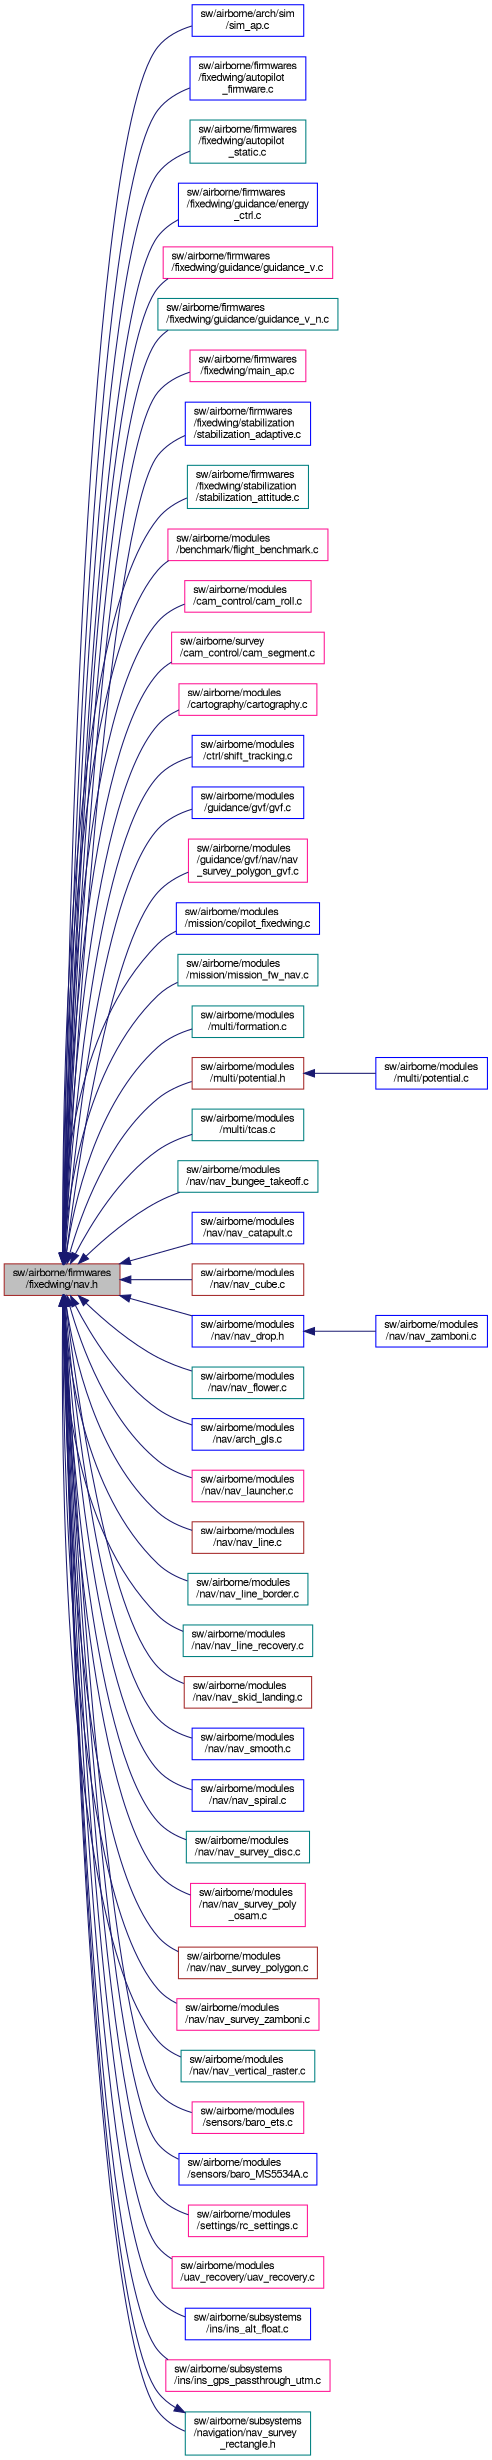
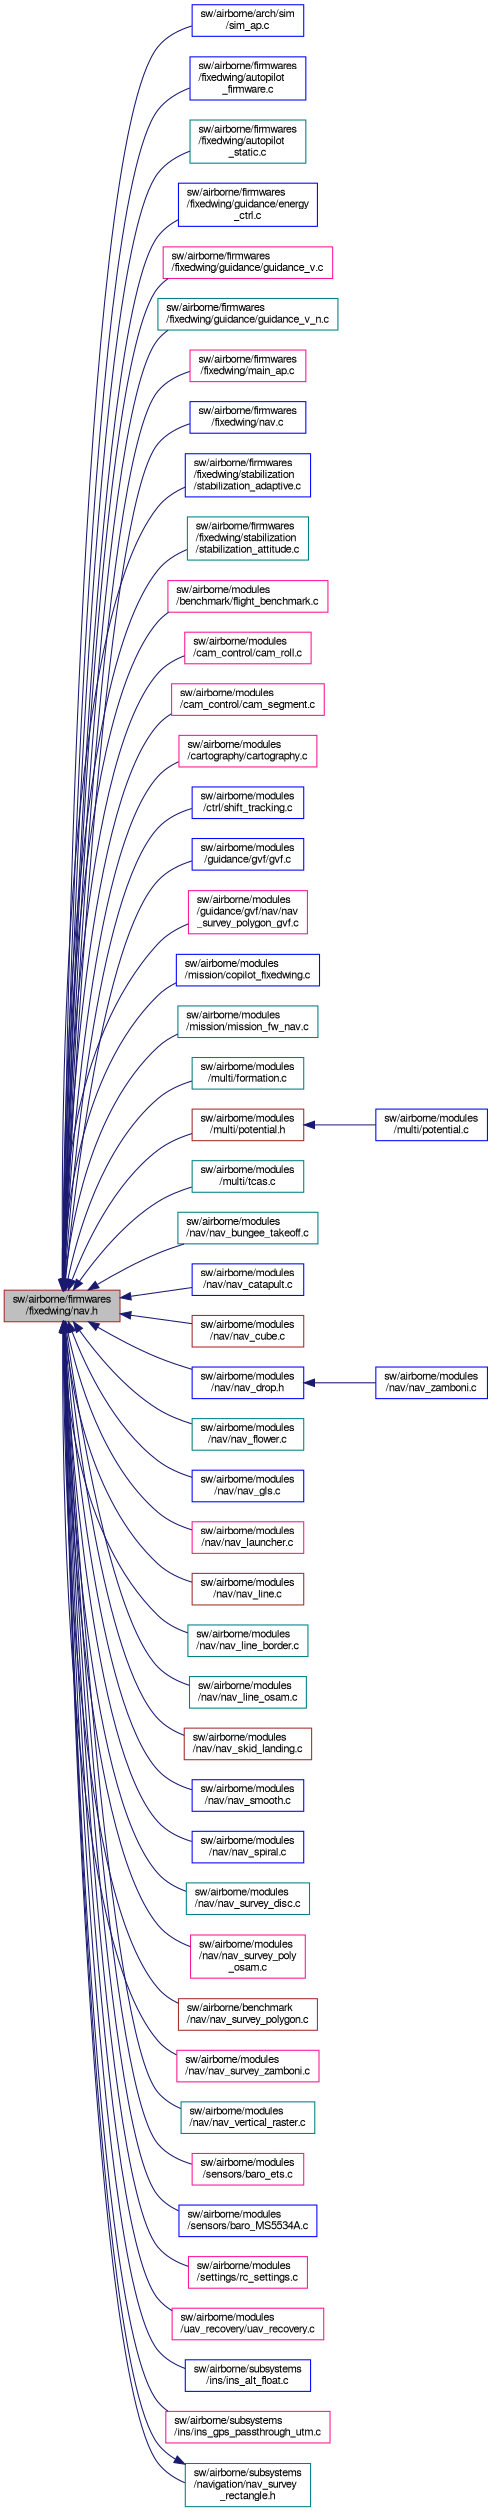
node "sw/airborne/firmwares /fixedwing/nav.c": added
node "sw/airborne/survey /cam_control/cam_segment.c": label "sw/airborne/survey /cam_control/cam_segment.c" -> "sw/airborne/modules /cam_control/cam_segment.c"
node "sw/airborne/modules /nav/arch_gls.c": label "sw/airborne/modules /nav/arch_gls.c" -> "sw/airborne/modules /nav/nav_gls.c"
node "sw/airborne/modules /nav/nav_line_recovery.c": label "sw/airborne/modules /nav/nav_line_recovery.c" -> "sw/airborne/modules /nav/nav_line_osam.c"
node "sw/airborne/modules /nav/nav_survey_polygon.c": label "sw/airborne/modules /nav/nav_survey_polygon.c" -> "sw/airborne/benchmark /nav/nav_survey_polygon.c"
